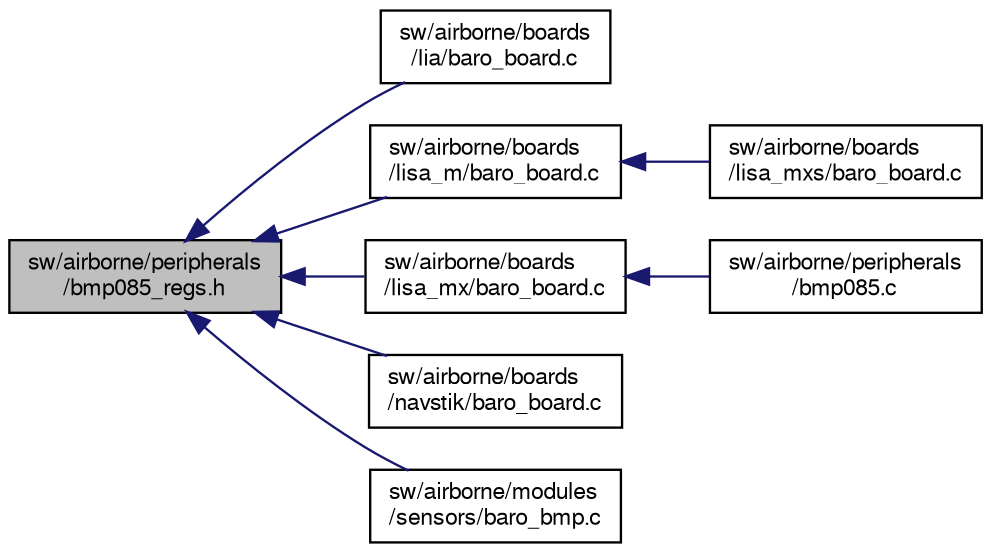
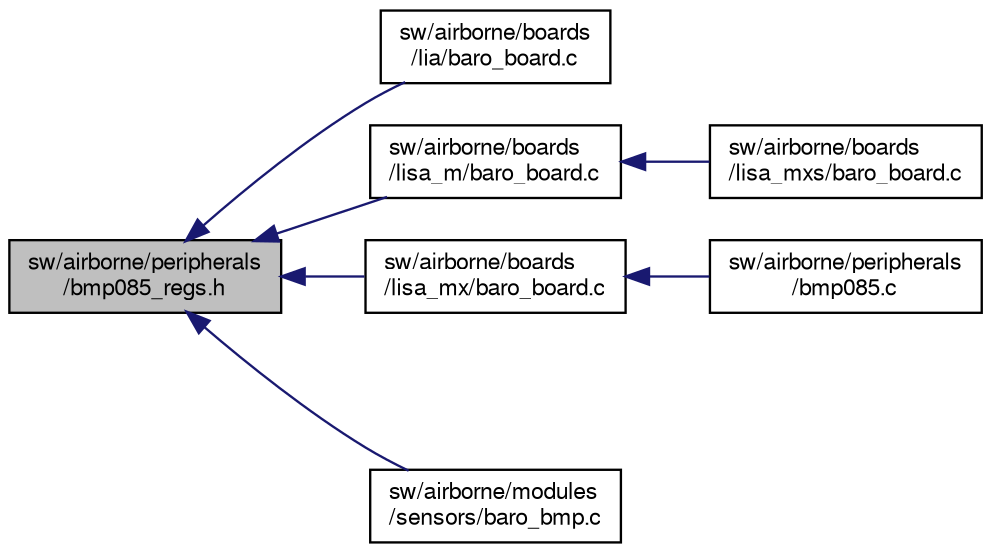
node "sw/airborne/boards /navstik/baro_board.c": removed
